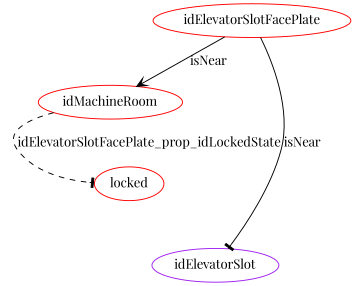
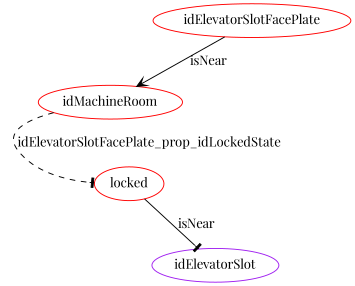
edge "idElevatorSlotFacePlate" -> "idElevatorSlot": now "locked" -> "idElevatorSlot"
